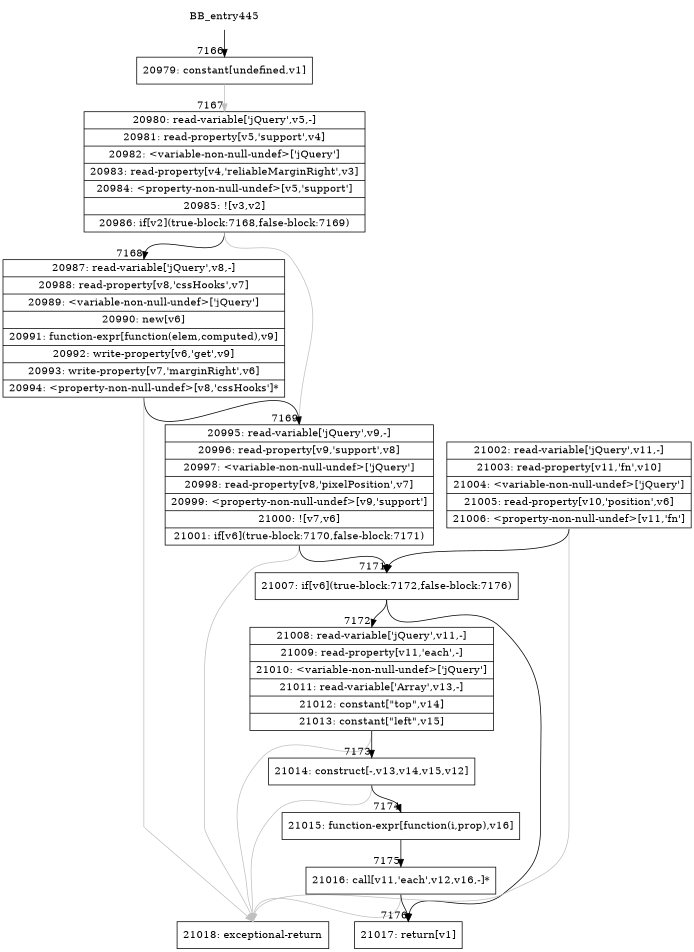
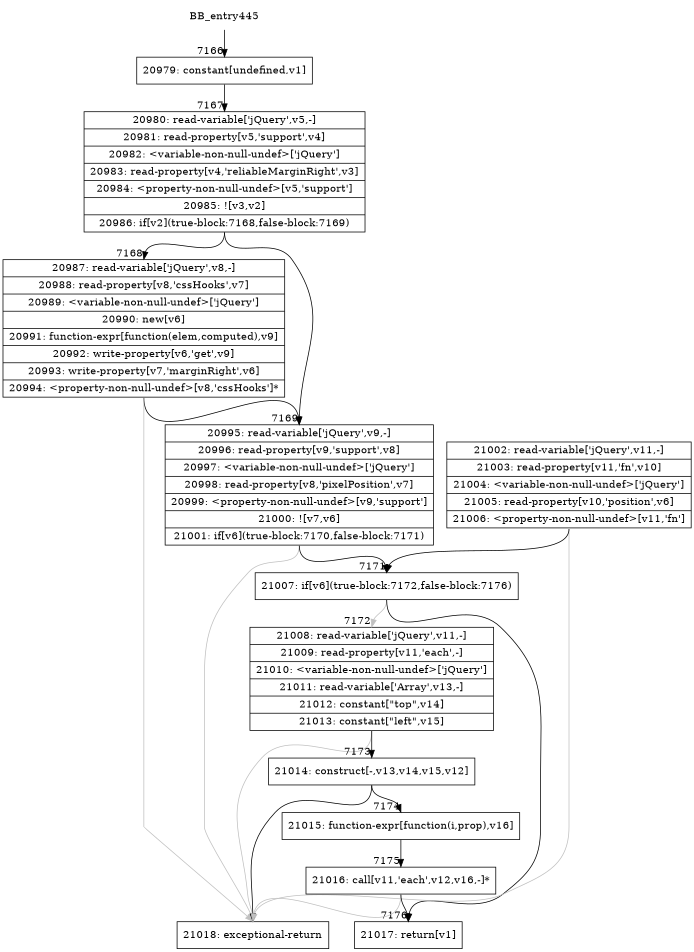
edge "20979: constant[undefined,v1]" -> "20980: read-variable['jQuery',v5,-]": color gray -> black
edge "20980: read-variable['jQuery',v5,-]" -> "20995: read-variable['jQuery',v9,-]": color gray -> black
edge "21007: if[v6](true-block:7172,false-block:7176)" -> "21008: read-variable['jQuery',v11,-]": color black -> gray
edge "21014: construct[-,v13,v14,v15,v12]" -> "21018: exceptional-return": color gray -> black
